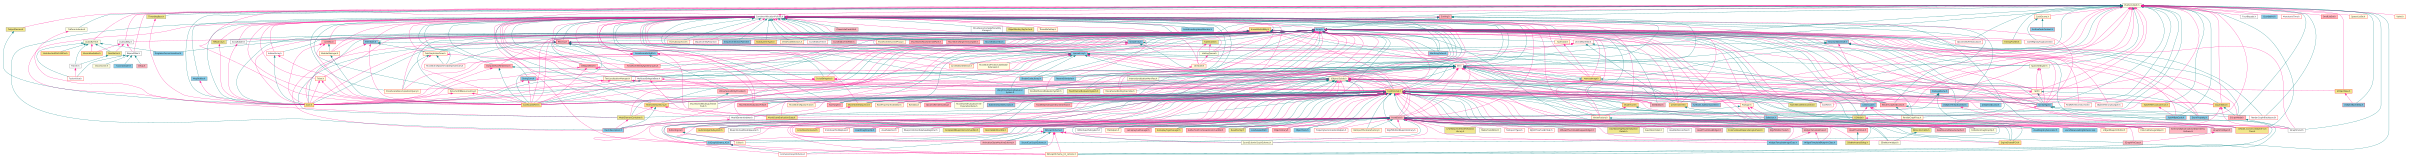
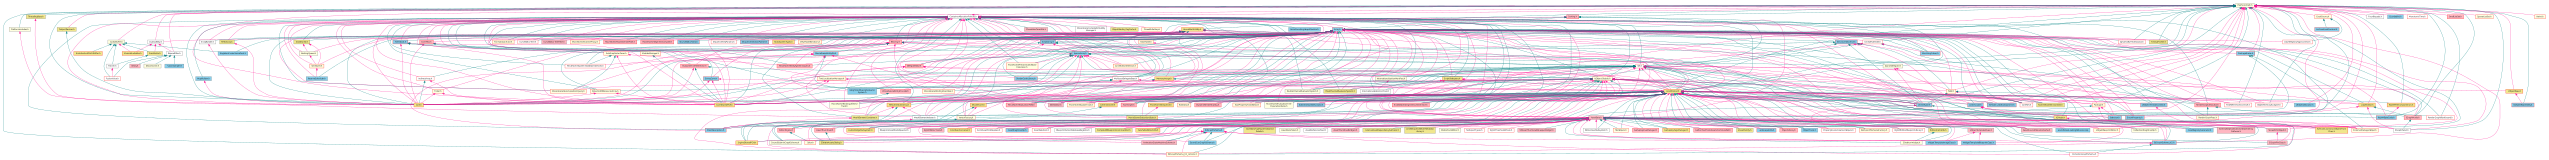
node "InternationalizationArchive.h": added
edge "K2Node.h" -> "CoreMinimal.h": removed
